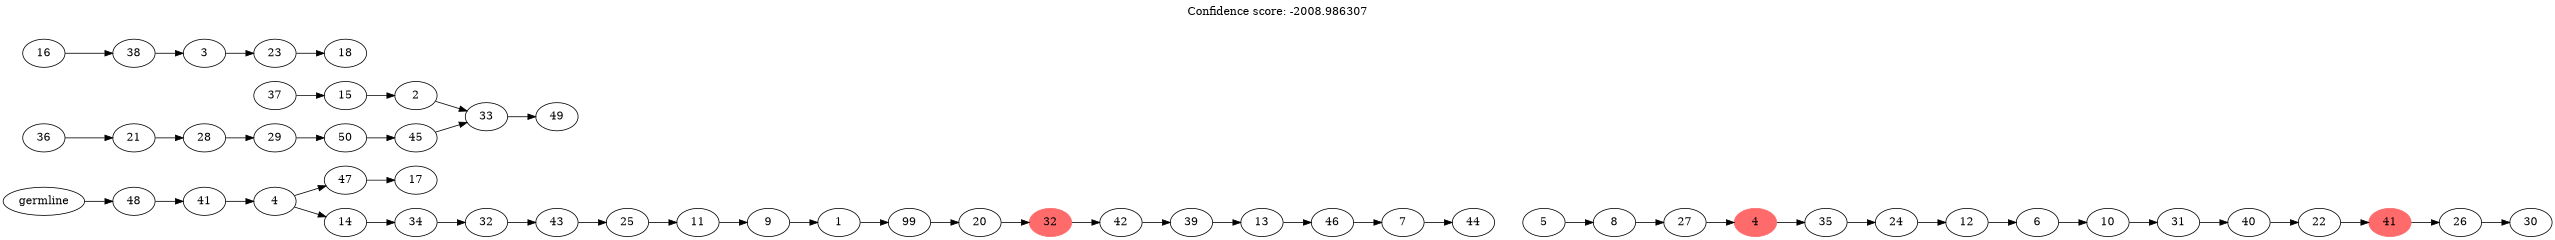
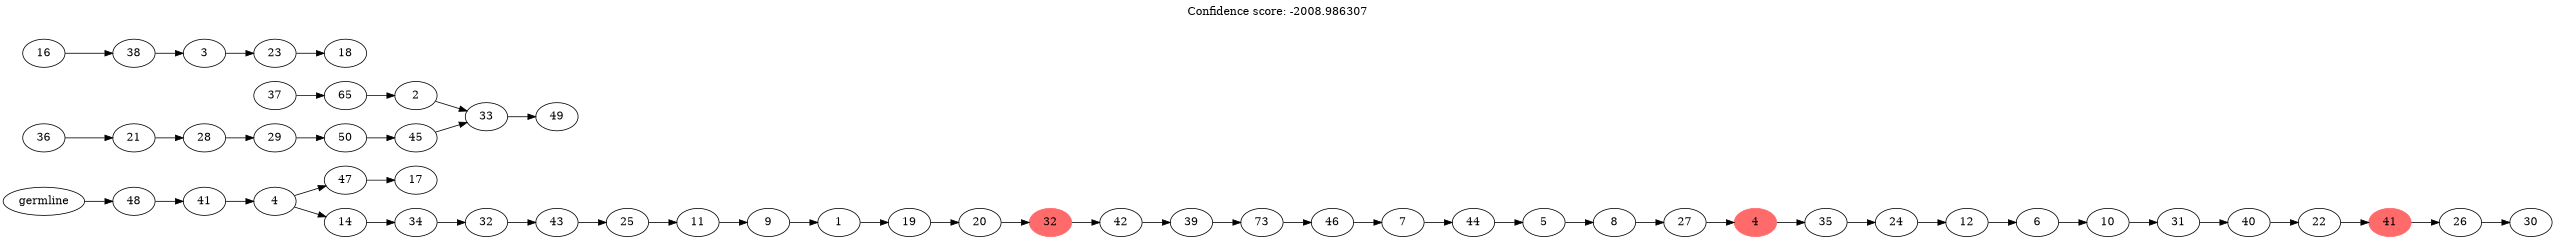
node "15": label "15" -> "65"
node "99": label "99" -> "19"
node "13": label "13" -> "73"
edge "44" -> "5": added
